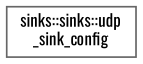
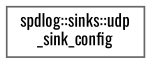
node "sinks::sinks::udp _sink_config": label "sinks::sinks::udp _sink_config" -> "spdlog::sinks::udp _sink_config"
